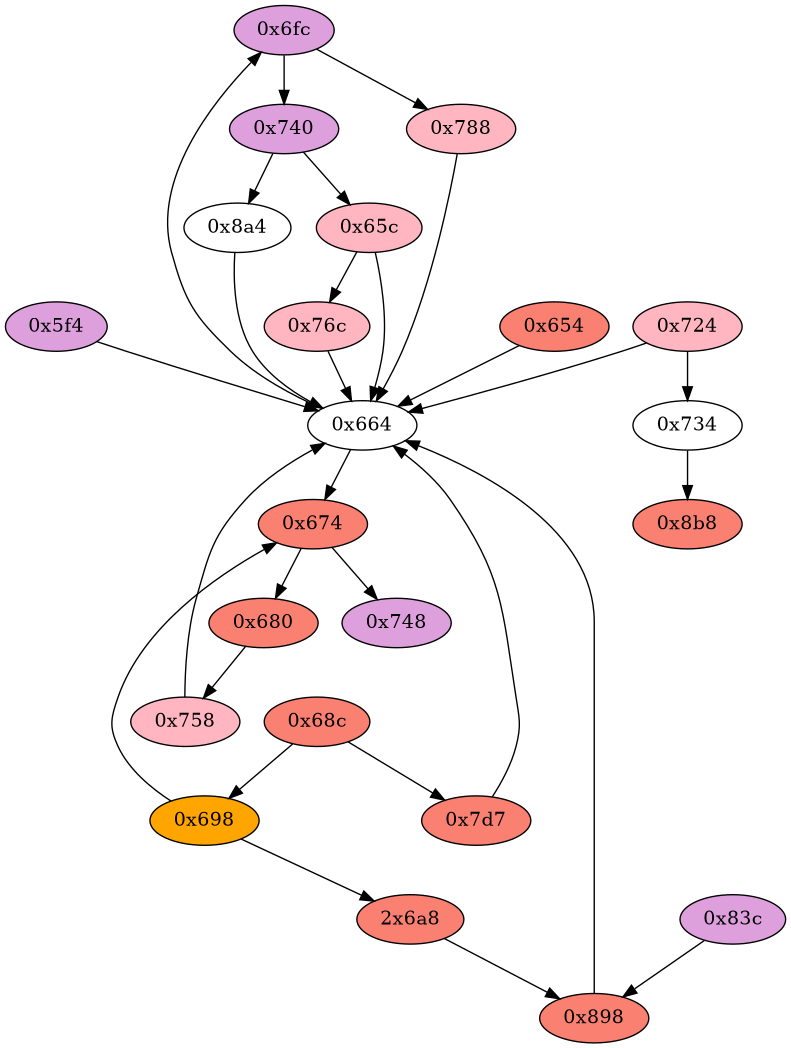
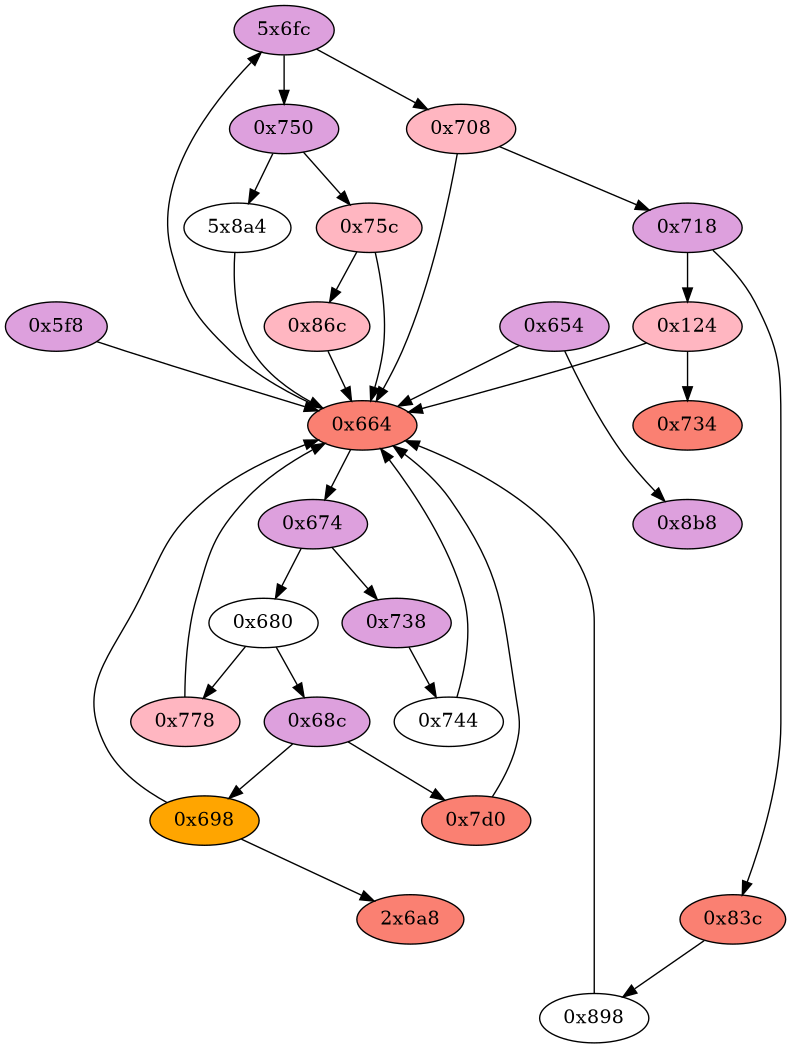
node "0x6fc": label "0x6fc" -> "5x6fc"
node "0x740": label "0x740" -> "0x750"
node "0x788": label "0x788" -> "0x708"
node "0x8a4": label "0x8a4" -> "5x8a4"
node "0x65c": label "0x65c" -> "0x75c"
node "0x718": added
node "0x5f4": label "0x5f4" -> "0x5f8"
node "0x76c": label "0x76c" -> "0x86c"
node "0x654": fillcolor salmon -> plum
node "0x724": label "0x724" -> "0x124"
node "0x664": fillcolor white -> salmon
node "0x734": fillcolor white -> salmon
edge "0x734" -> "0x8b8": now "0x654" -> "0x8b8"
node "0x674": fillcolor salmon -> plum
node "0x8b8": fillcolor salmon -> plum
node "0x680": fillcolor salmon -> white
node "0x748": label "0x748" -> "0x738"
edge "0x698" -> "0x674": now "0x698" -> "0x664"
edge "0x680" -> "0x68c": added
node "0x758": label "0x758" -> "0x778"
node "0x68c": fillcolor salmon -> plum
node "0x744": added
node "0x7d7": label "0x7d7" -> "0x7d0"
node "0x83c": fillcolor plum -> salmon
edge "2x6a8" -> "0x898": removed
node "0x898": fillcolor salmon -> white
